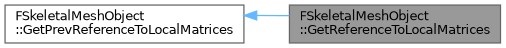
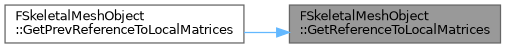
edge "FSkeletalMeshObject ::GetReferenceToLocalMatrices" -> "FSkeletalMeshObject ::GetPrevReferenceToLocalMatrices": reversed
